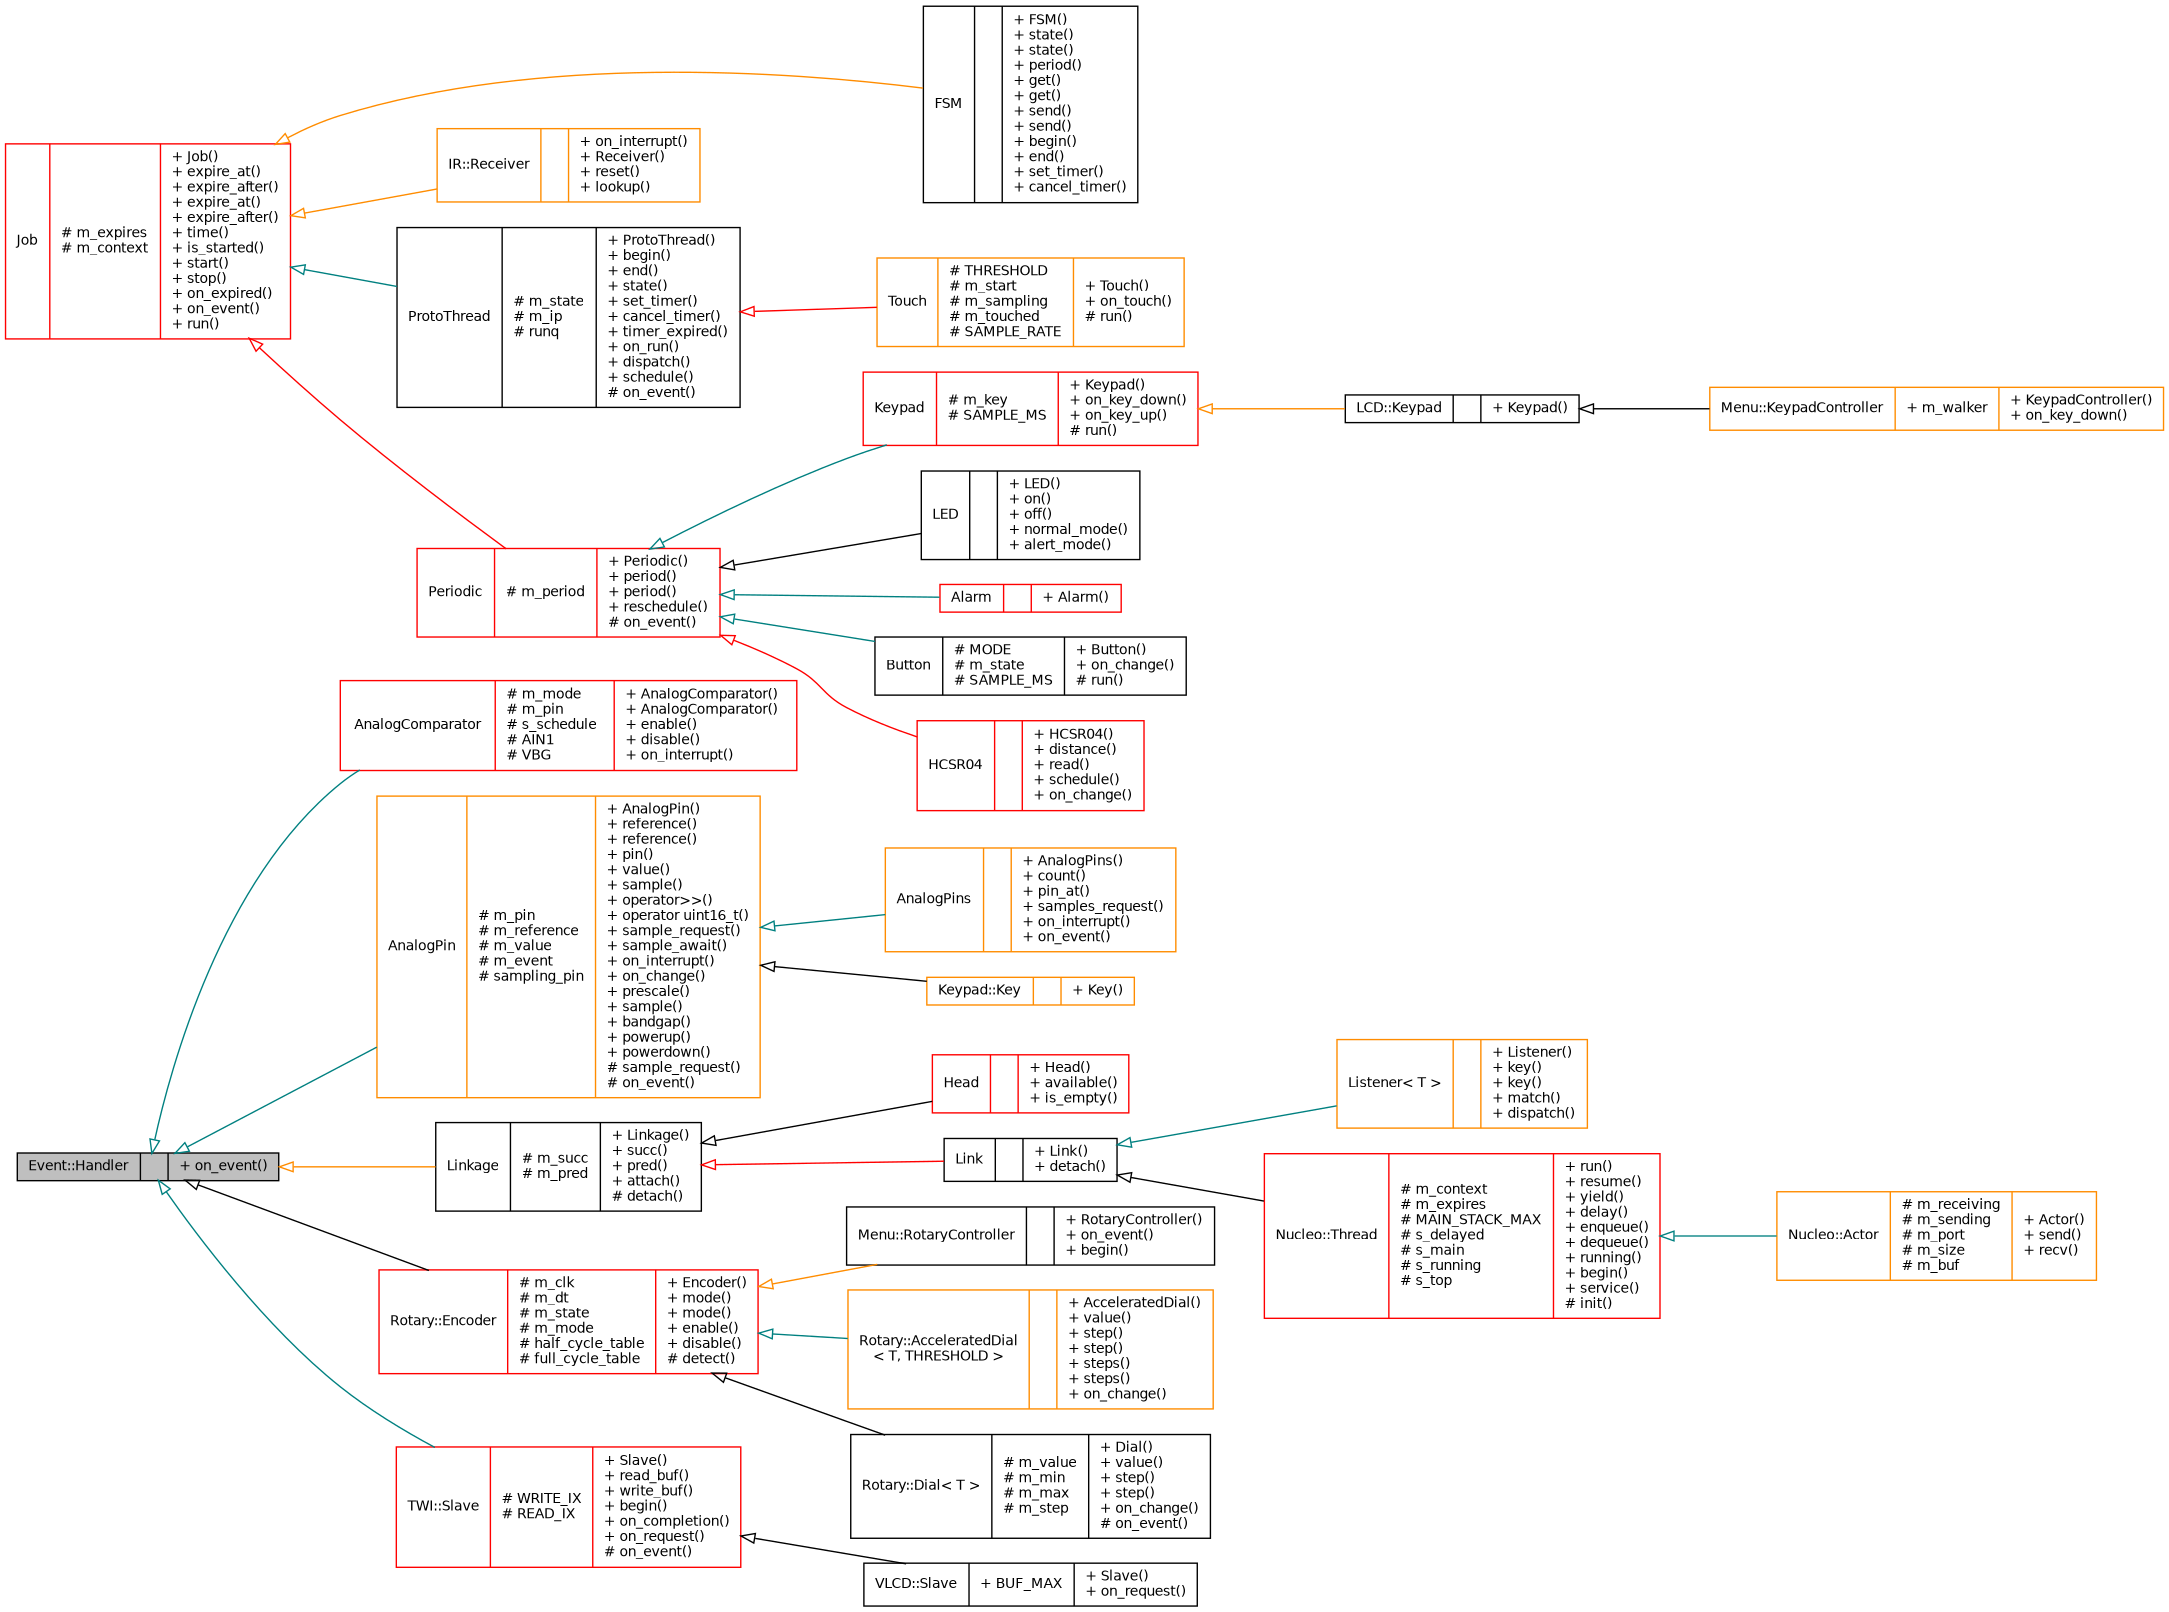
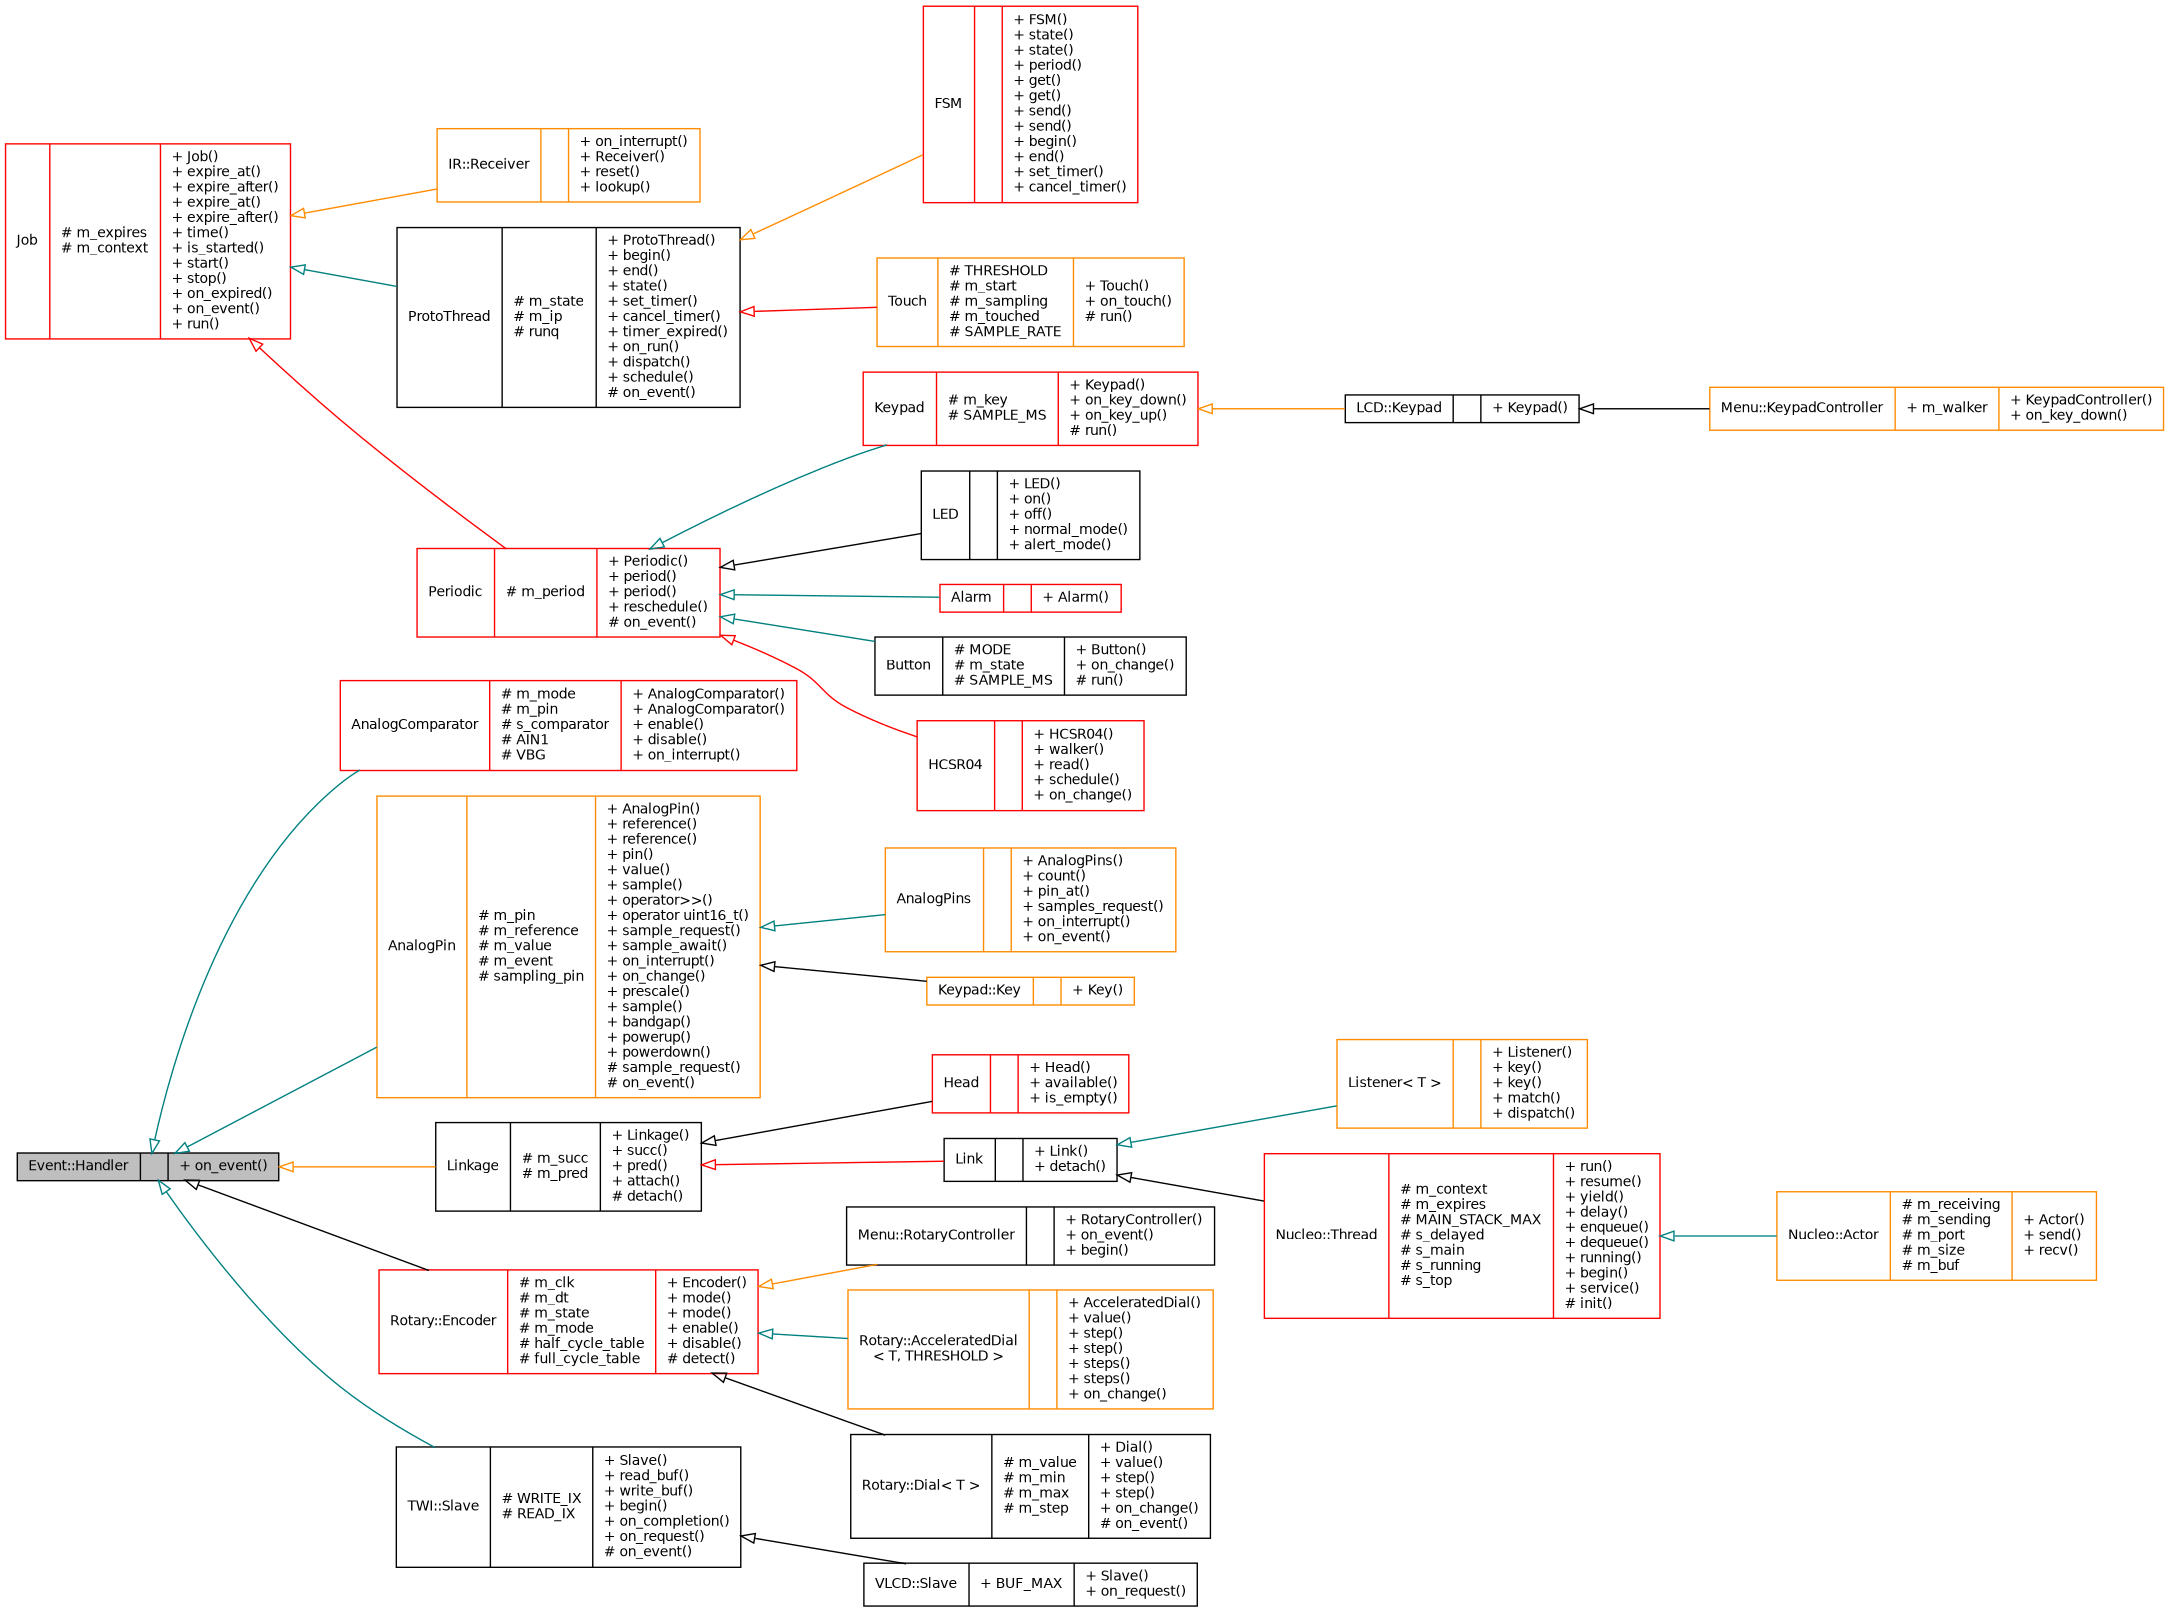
edge "FSM" -> "Job": now "FSM" -> "ProtoThread"
node "FSM": color black -> red
node "AnalogComparator": text "# s_schedule" -> "# s_comparator"
node "HCSR04": text "+ distance()" -> "+ walker()"
node "TWI::Slave": color red -> black
